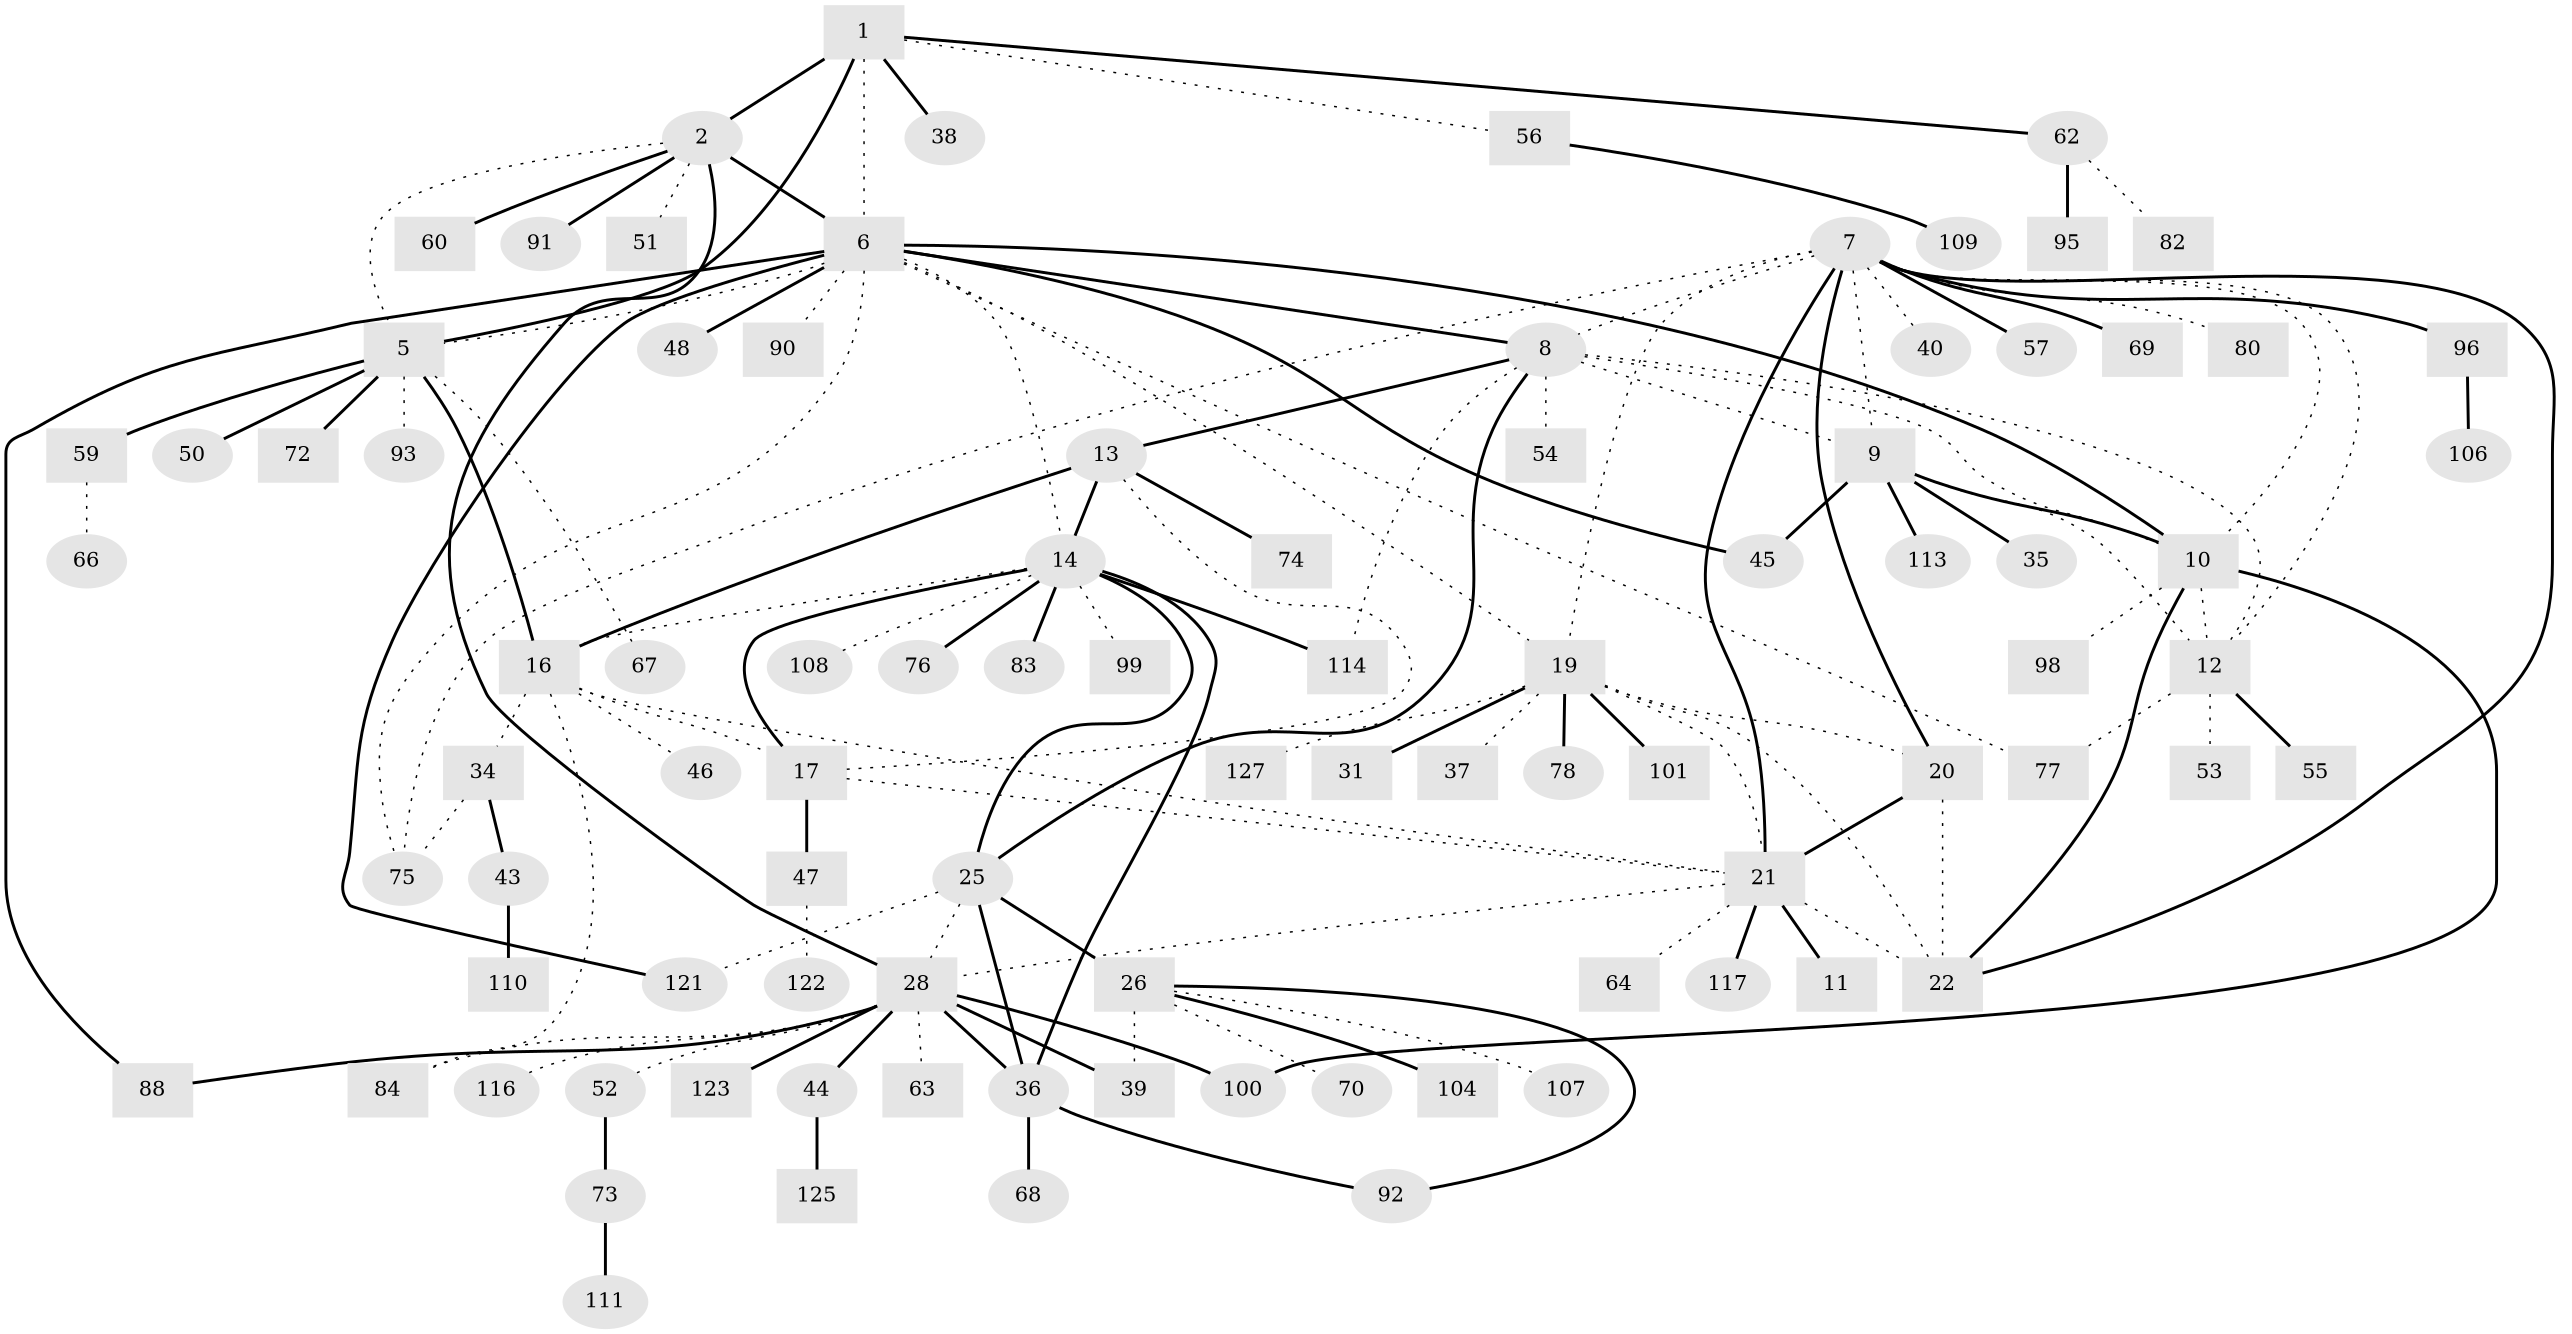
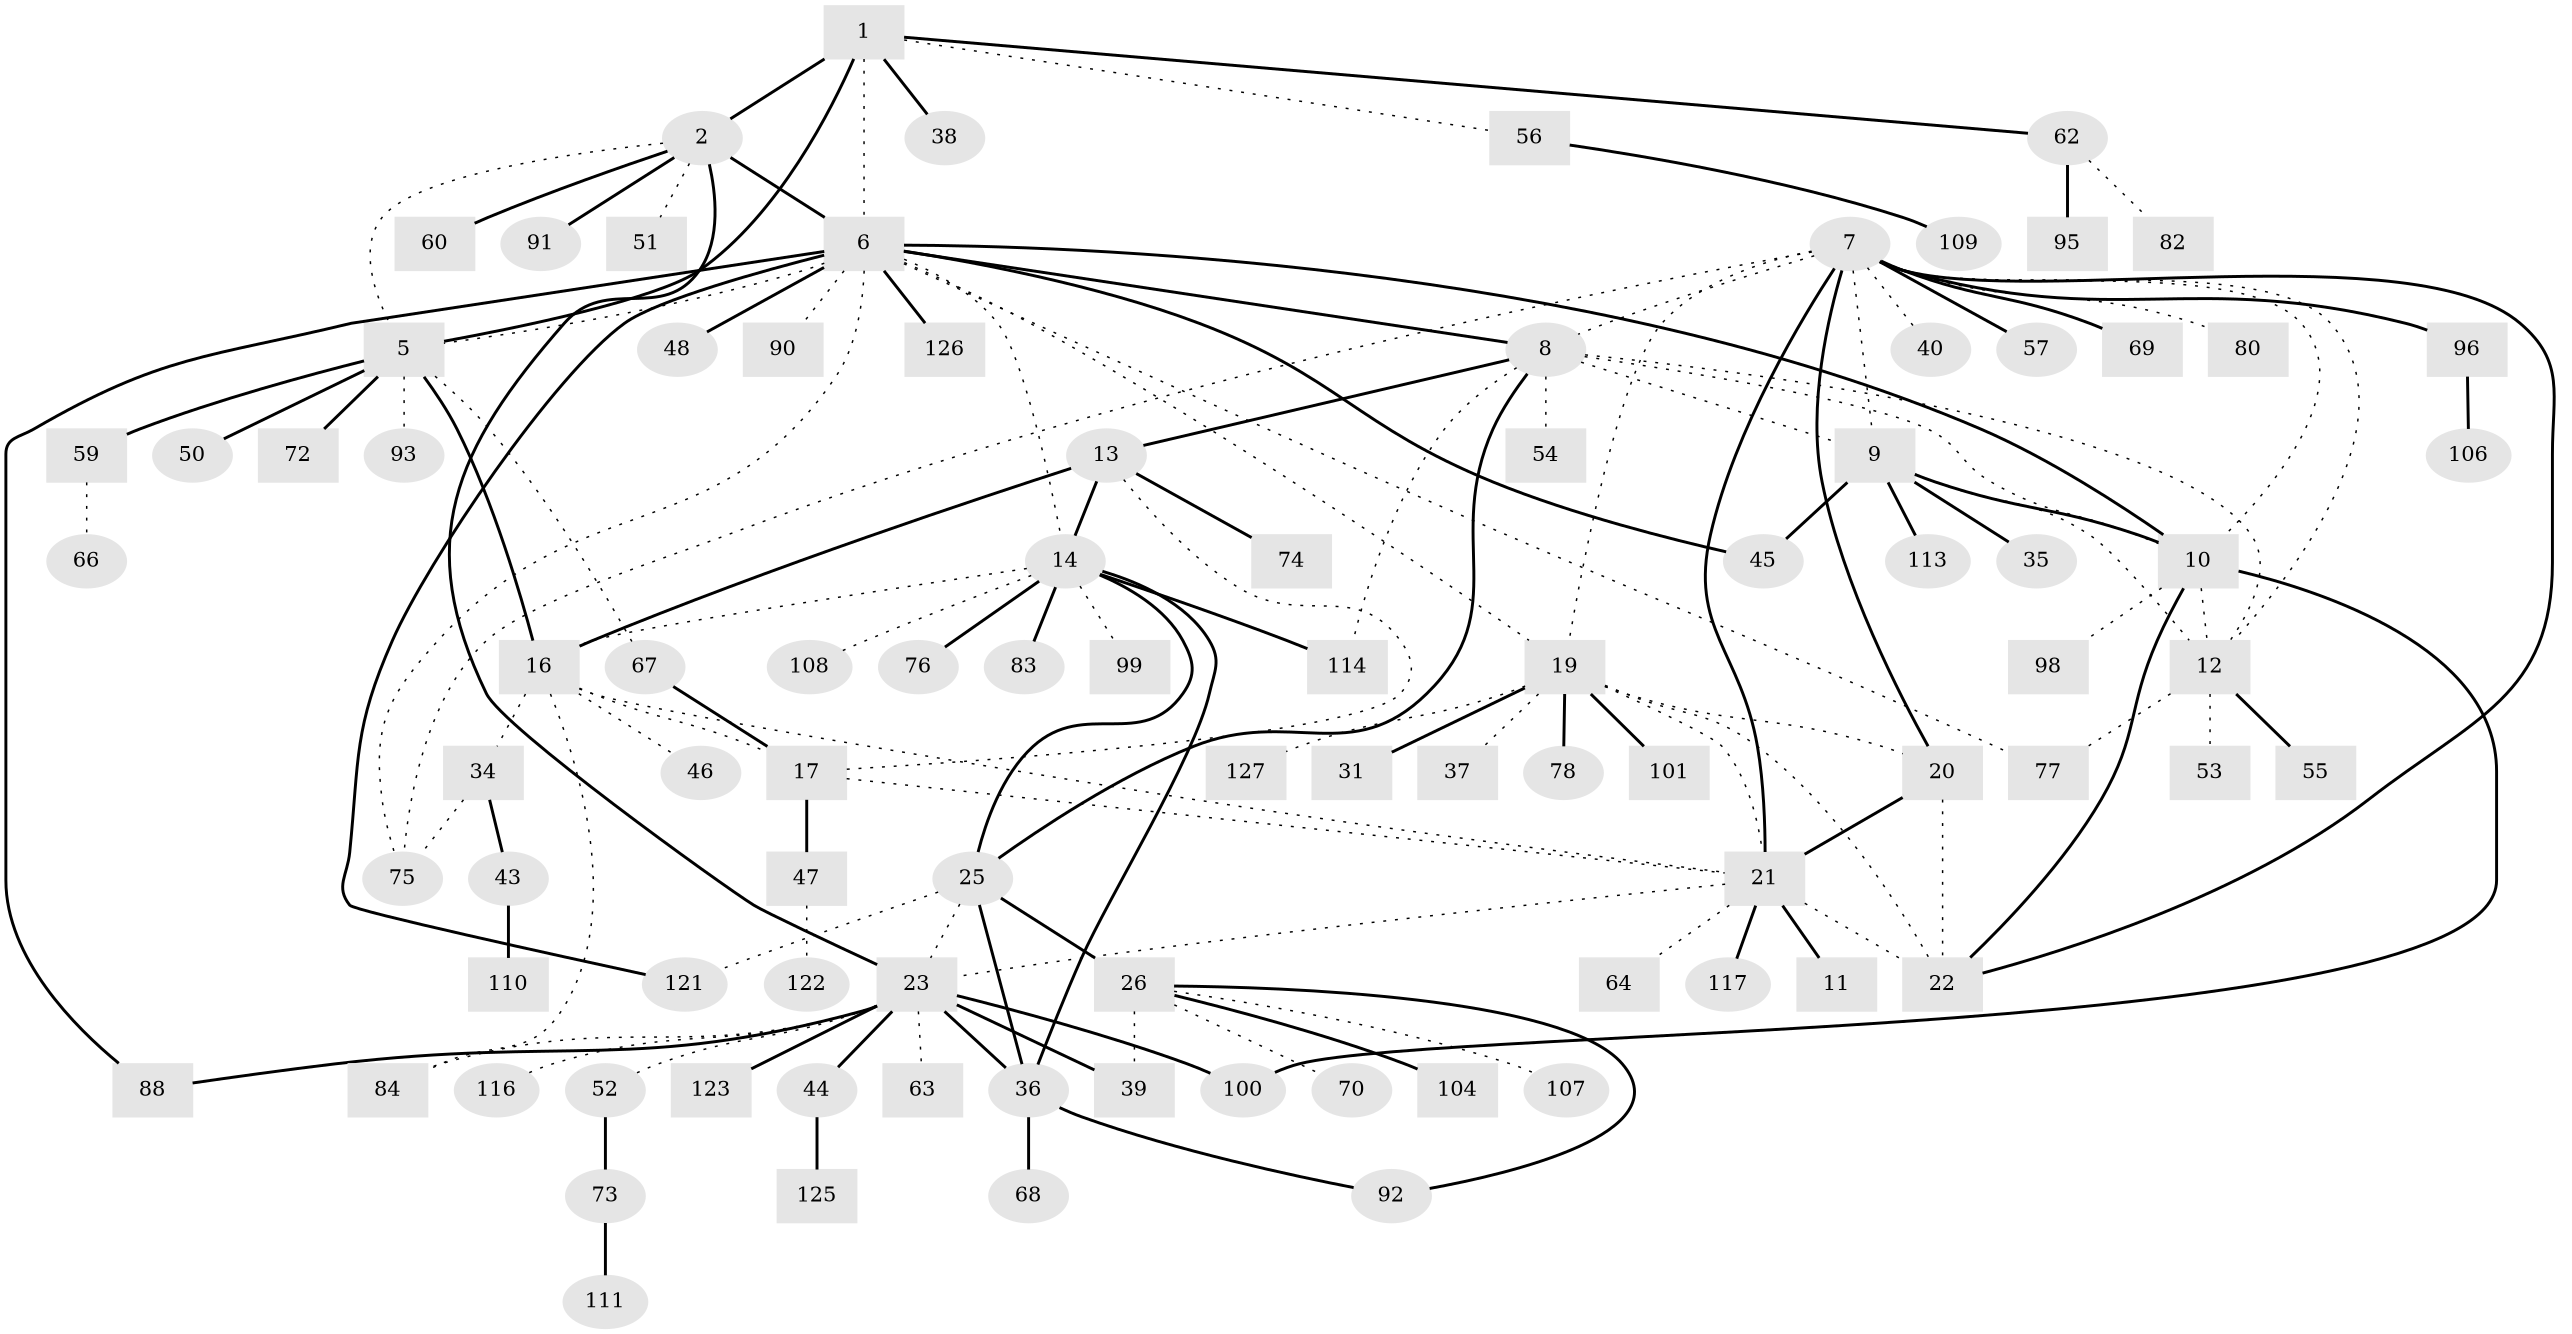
node "126": added
edge "14" -- "17": now "67" -- "17"
node "28": label "28" -> "23"
